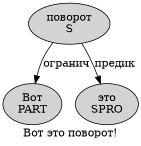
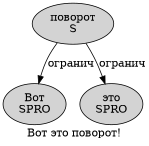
edge "поворот S" -> "это SPRO": label "предик" -> "огранич"
node "Вот PART": label "Вот PART" -> "Вот SPRO"
